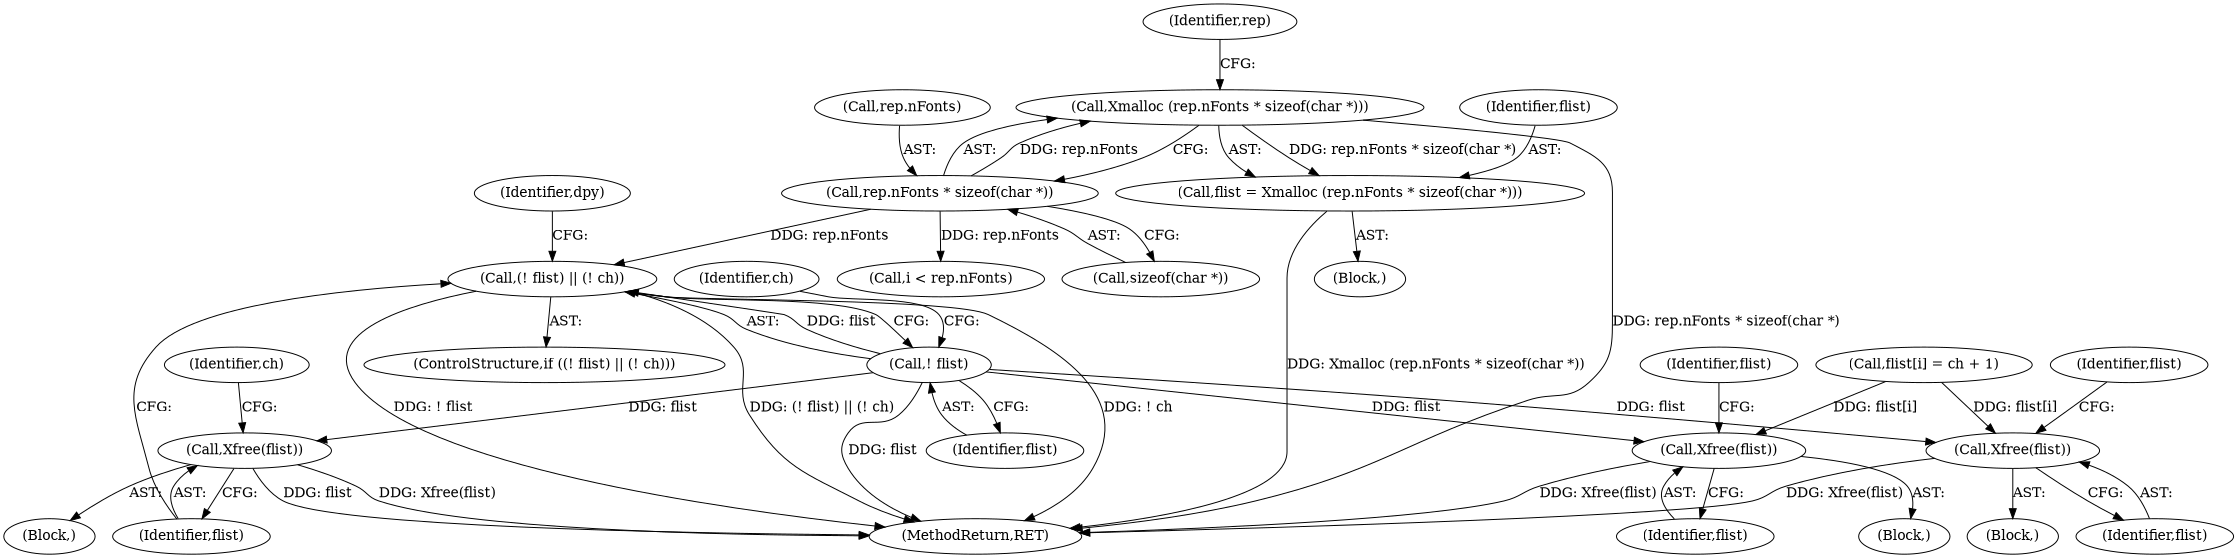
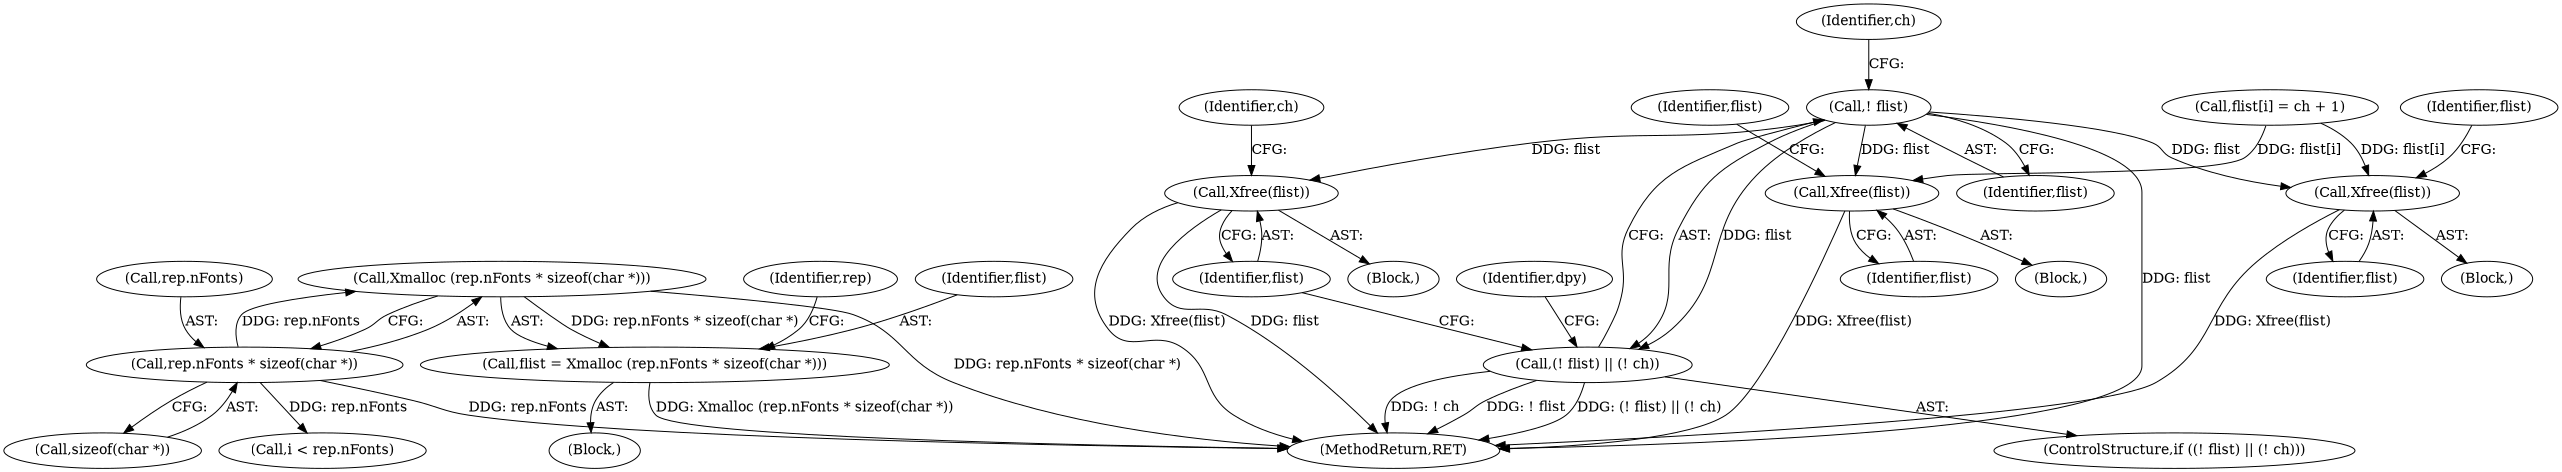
edge "(Identifier,rep)" -> "(Call,Xmalloc (rep.nFonts * sizeof(char *)))": now "(Identifier,rep)" -> "(Call,flist = Xmalloc (rep.nFonts * sizeof(char *)))"
edge "(Call,rep.nFonts * sizeof(char *))" -> "(Call,(! flist) || (! ch))": now "(Call,rep.nFonts * sizeof(char *))" -> "(MethodReturn,RET)"
